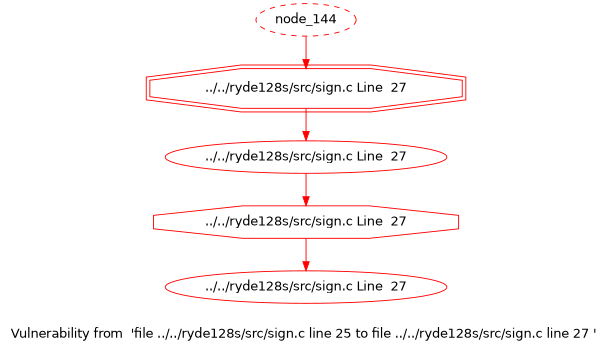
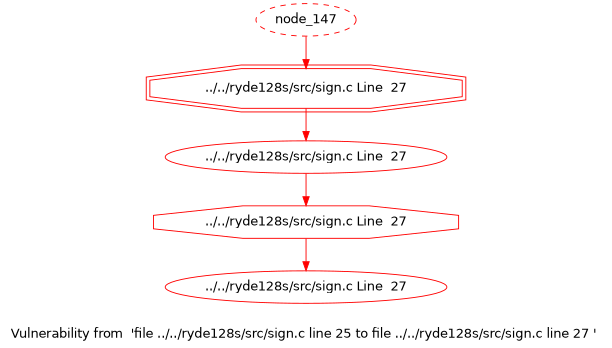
node "node_144": label "node_144" -> "node_147"
